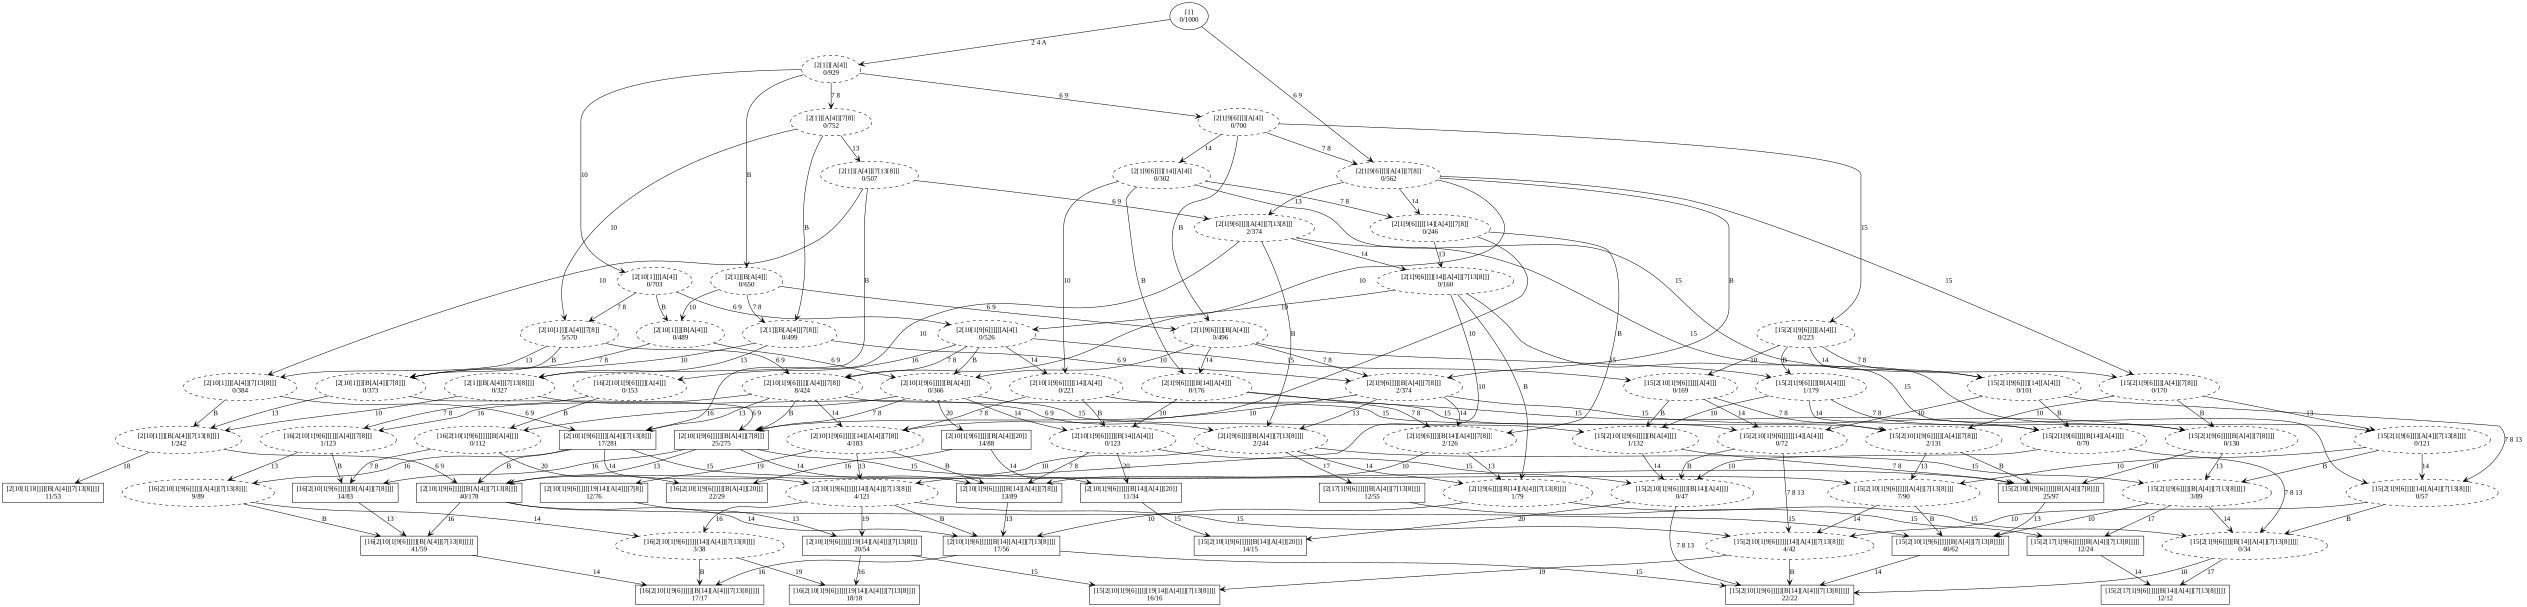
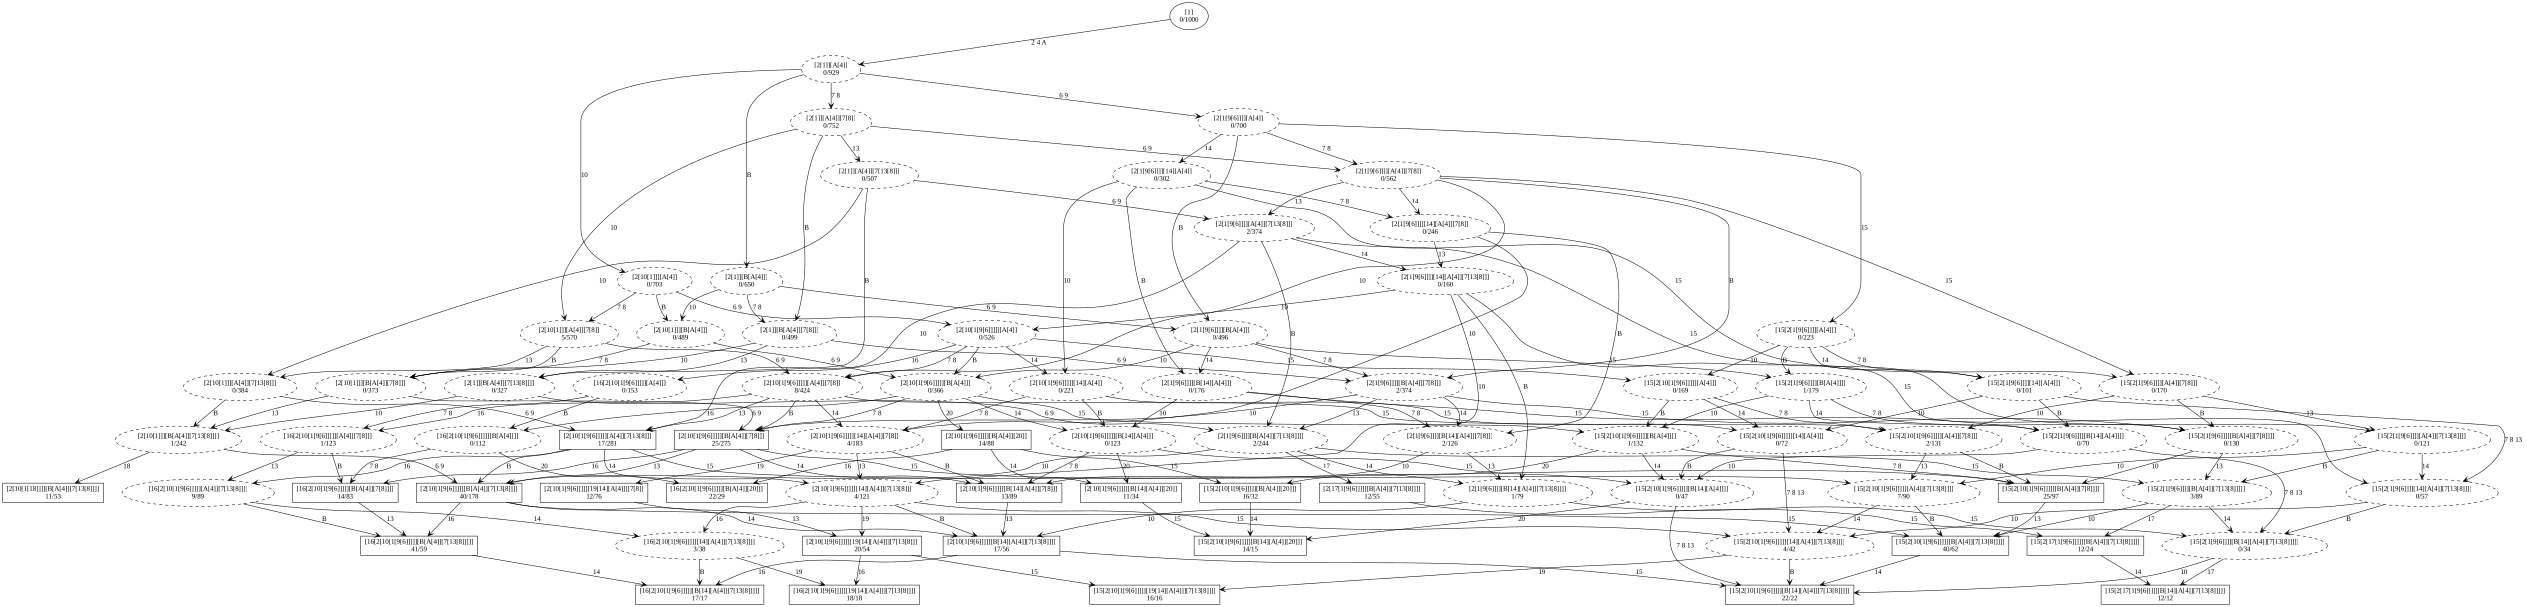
edge "[1] 0/1000" -> "[2[1[9[6]]]][A[4]][7[8]] 0/562": now "[2[1]][A[4]][7[8]] 0/752" -> "[2[1[9[6]]]][A[4]][7[8]] 0/562"
node "[15[2[10[1[9[6]]]]][B[A[4]][20]]] 16/32": added
